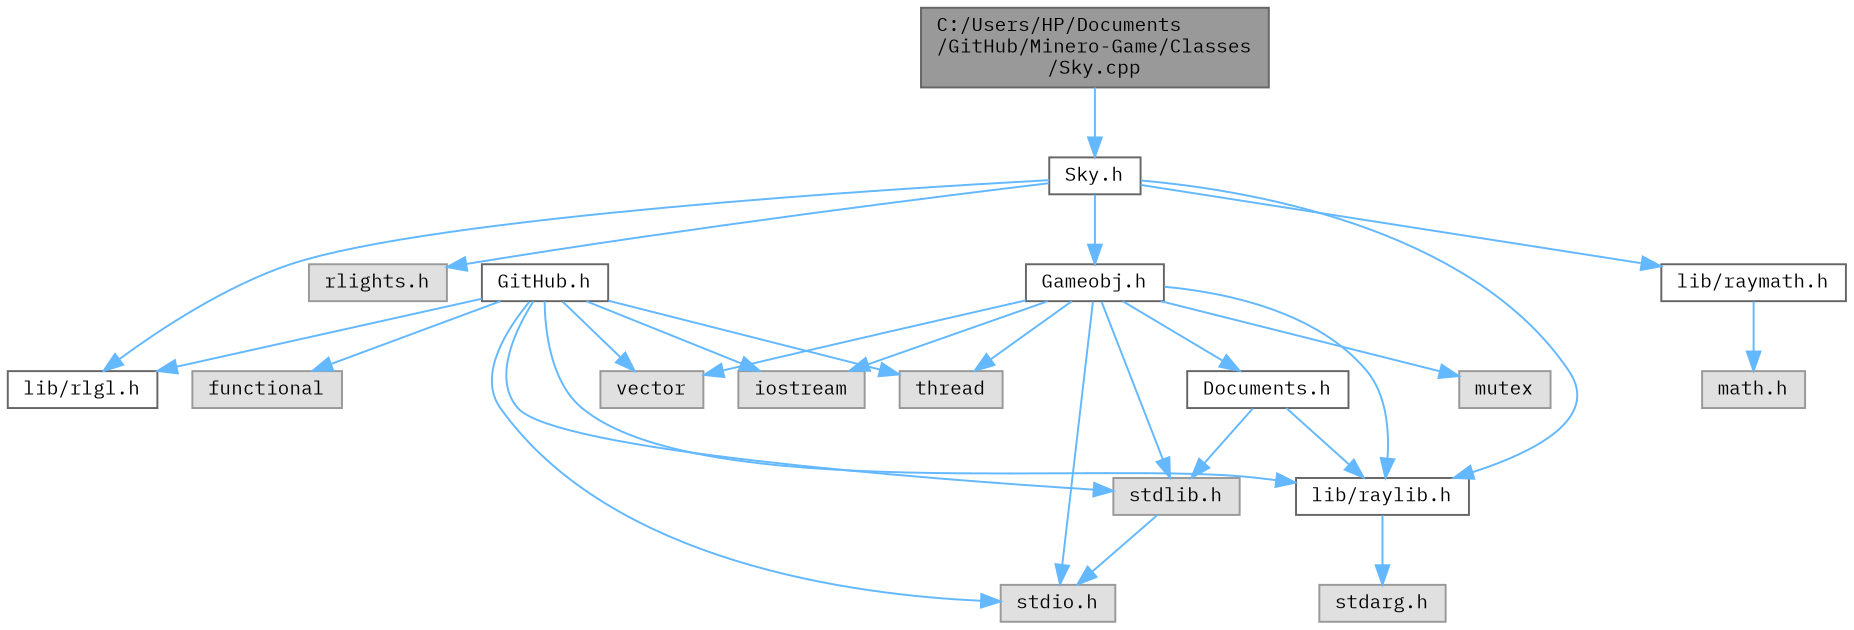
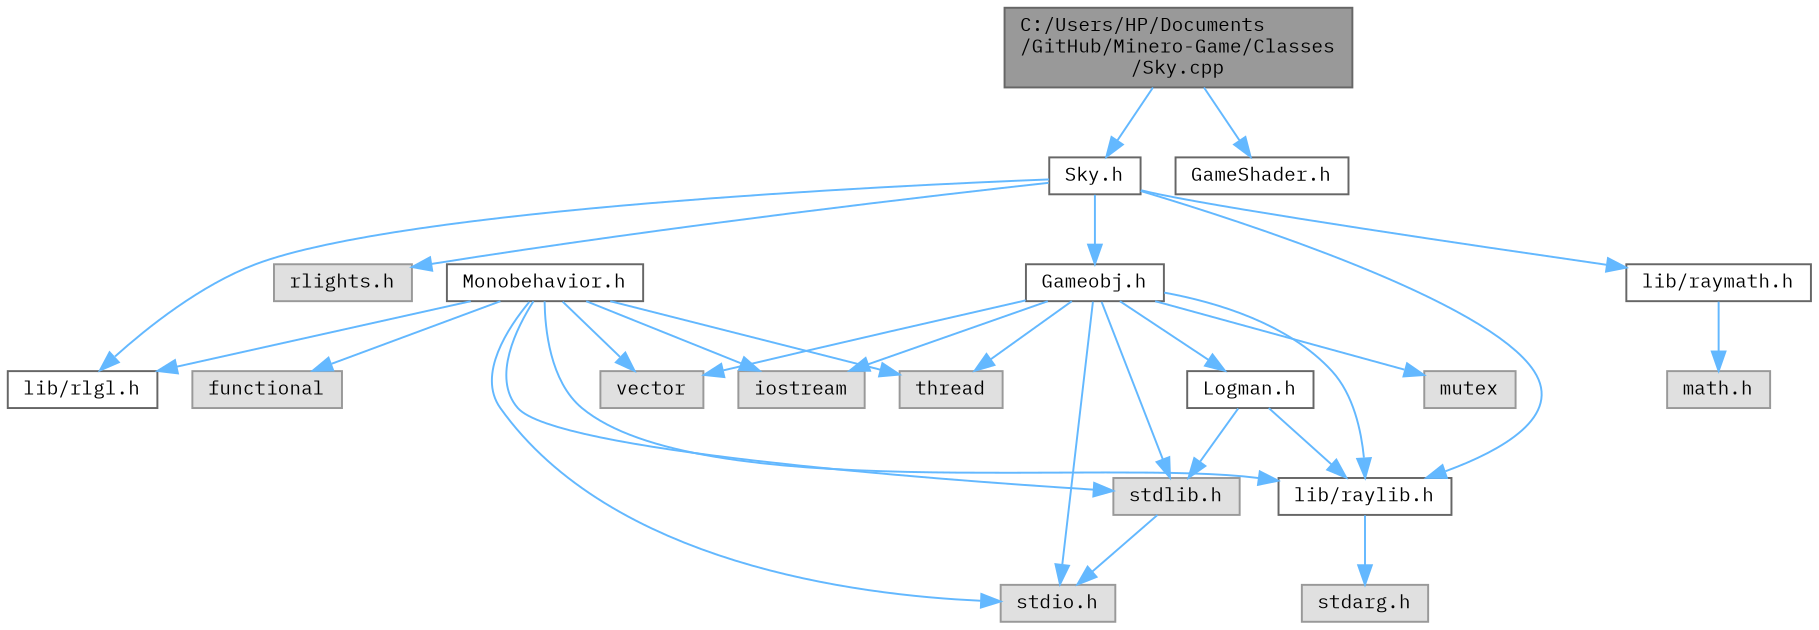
node "GameShader.h": added
node "GitHub.h": label "GitHub.h" -> "Monobehavior.h"
node "Documents.h": label "Documents.h" -> "Logman.h"
